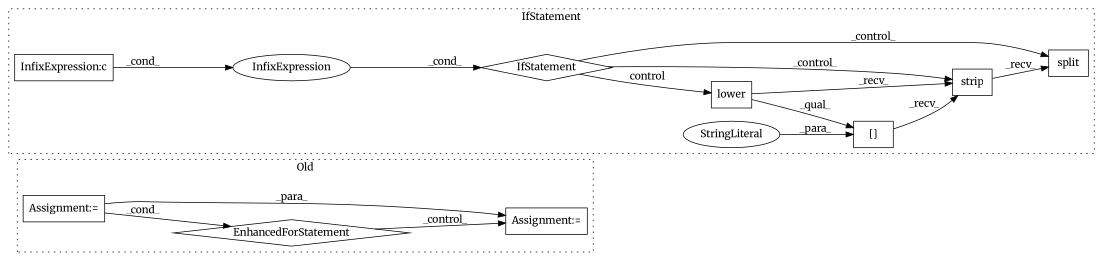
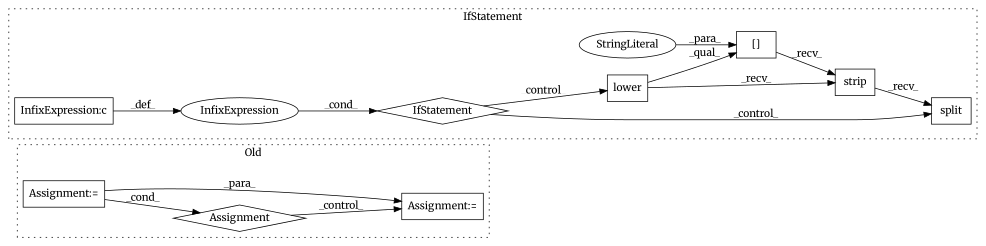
edge "InfixExpression:c" -> "InfixExpression": label "_cond_" -> "_def_"
edge "IfStatement" -> "strip": removed, label "_control_"
node "EnhancedForStatement": label "EnhancedForStatement" -> "Assignment"
